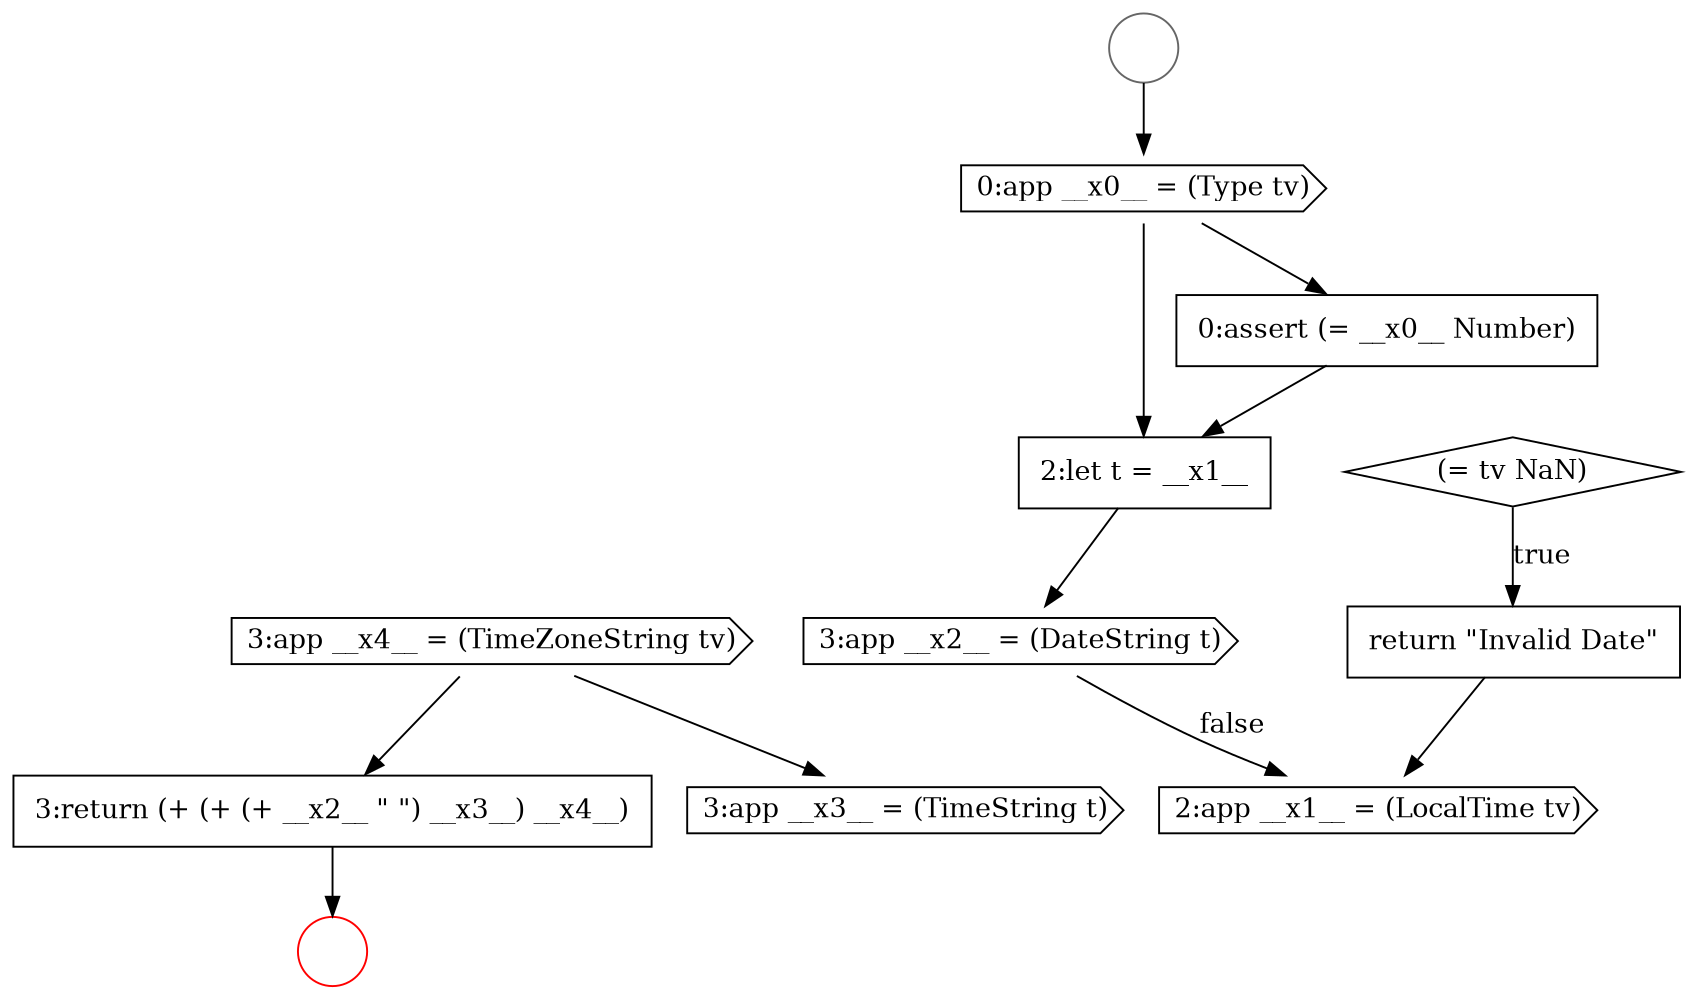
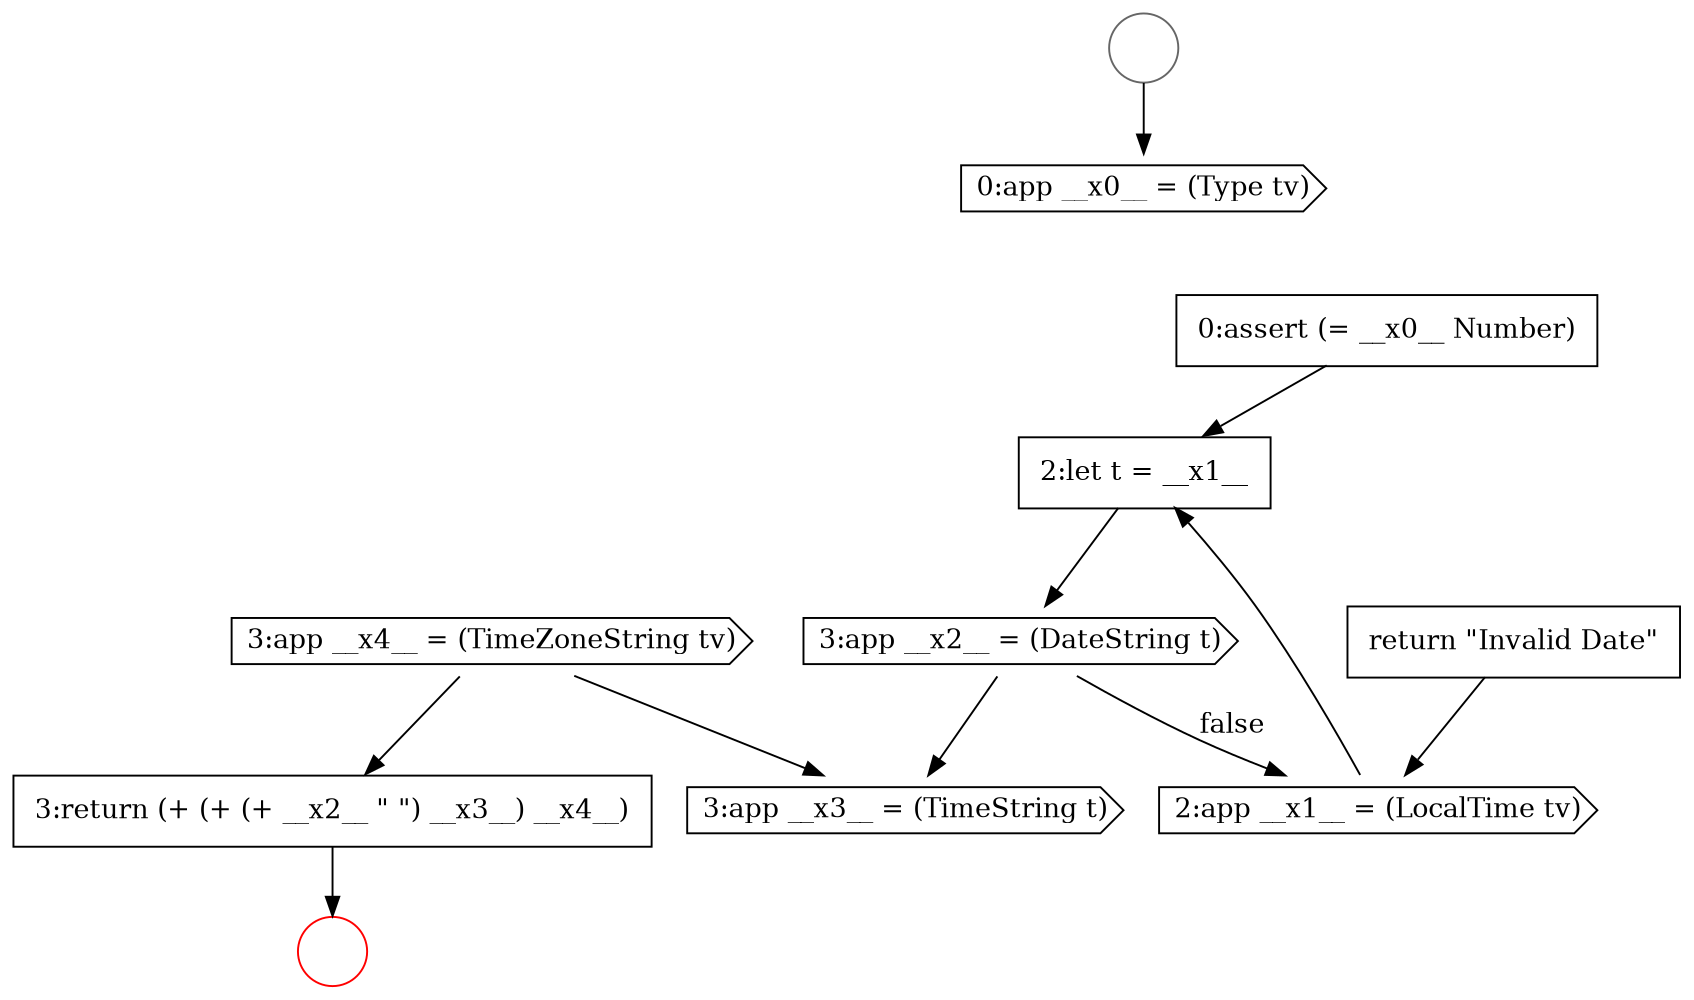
edge "0:app __x0__ = (Type tv)" -> "0:assert (= __x0__ Number)": removed
edge "0:app __x0__ = (Type tv)" -> "2:let t = __x1__": now "2:app __x1__ = (LocalTime tv)" -> "2:let t = __x1__"
node "(= tv NaN)": removed
edge "3:app __x2__ = (DateString t)" -> "3:app __x3__ = (TimeString t)": added
